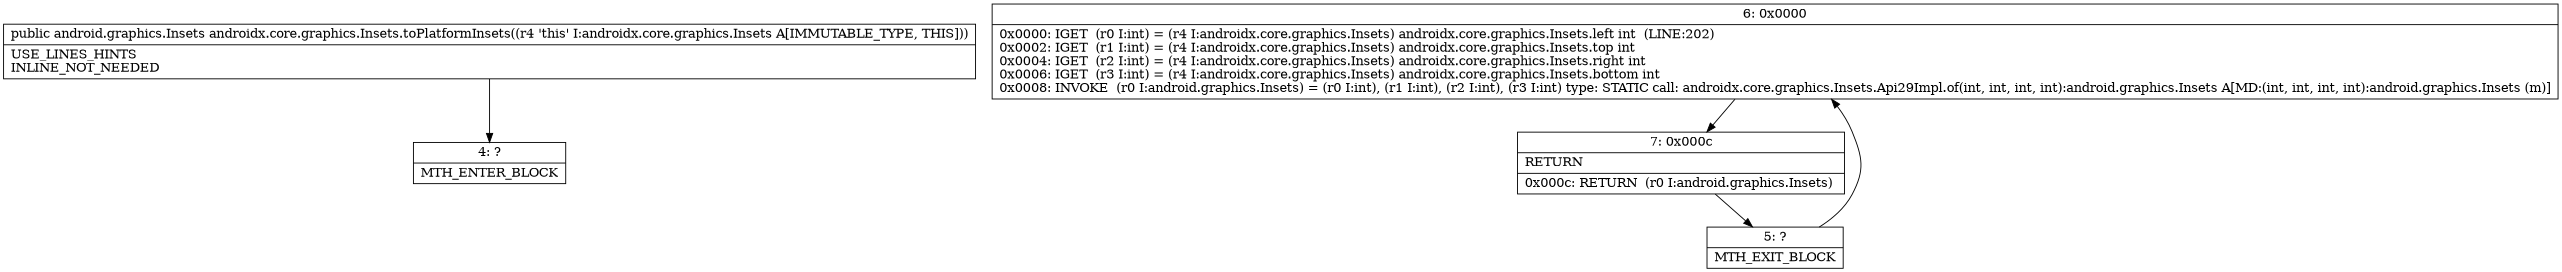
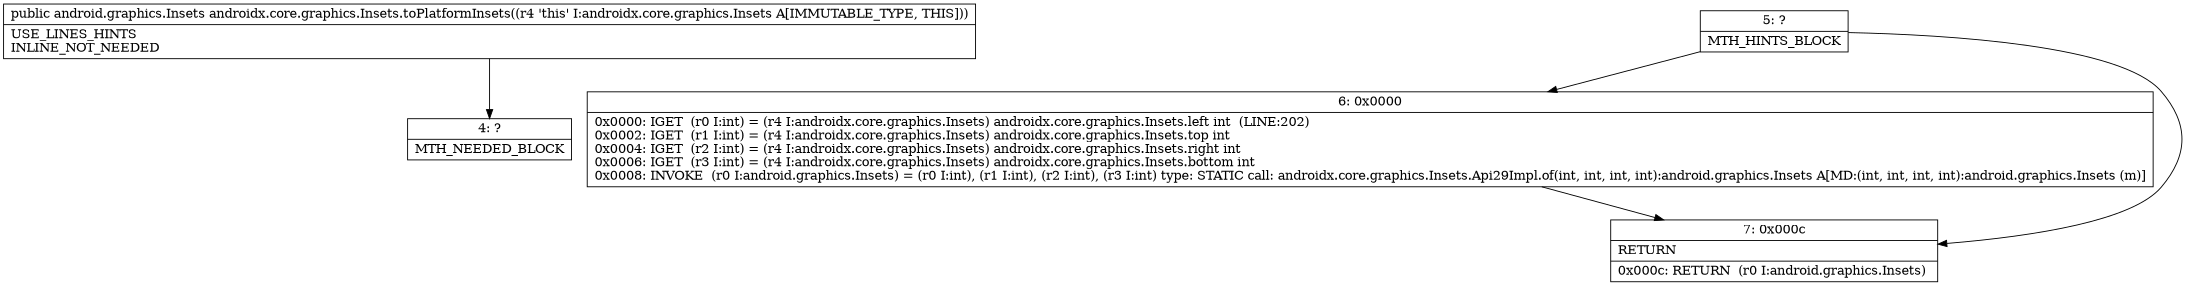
node "4: ?": text "MTH_ENTER_BLOCK" -> "MTH_NEEDED_BLOCK"
edge "7: 0x000c" -> "5: ?": reversed
node "5: ?": text "MTH_EXIT_BLOCK" -> "MTH_HINTS_BLOCK"
